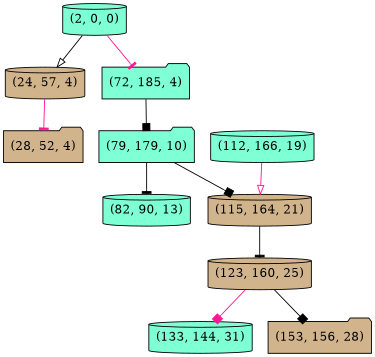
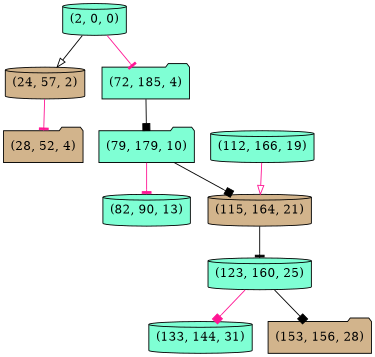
node "(24, 57, 4)": label "(24, 57, 4)" -> "(24, 57, 2)"
edge "(79, 179, 10)" -> "(82, 90, 13)": color black -> deeppink
node "(123, 160, 25)": fillcolor tan -> aquamarine
